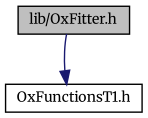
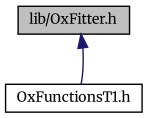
edge "lib/OxFitter.h" -> "OxFunctionsT1.h": reversed
